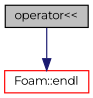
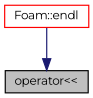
edge "operator<<" -> "Foam::endl": reversed
